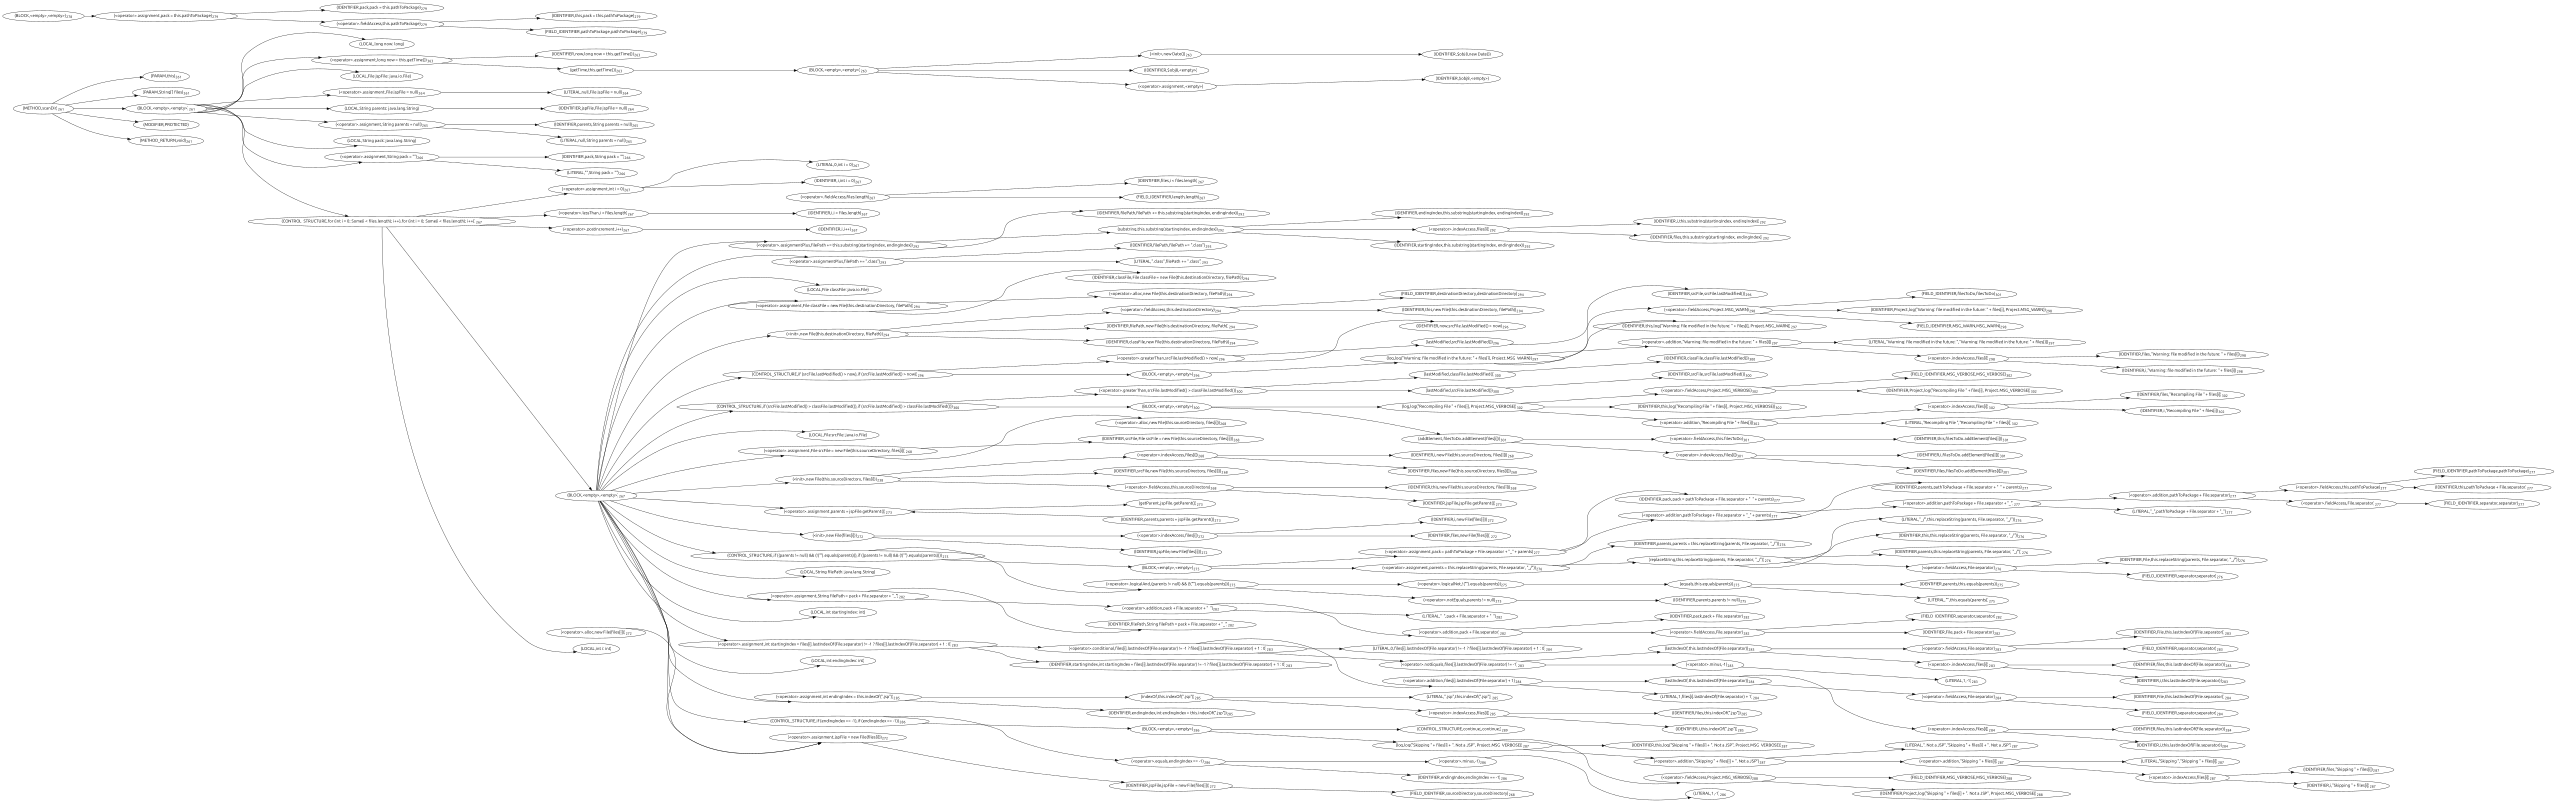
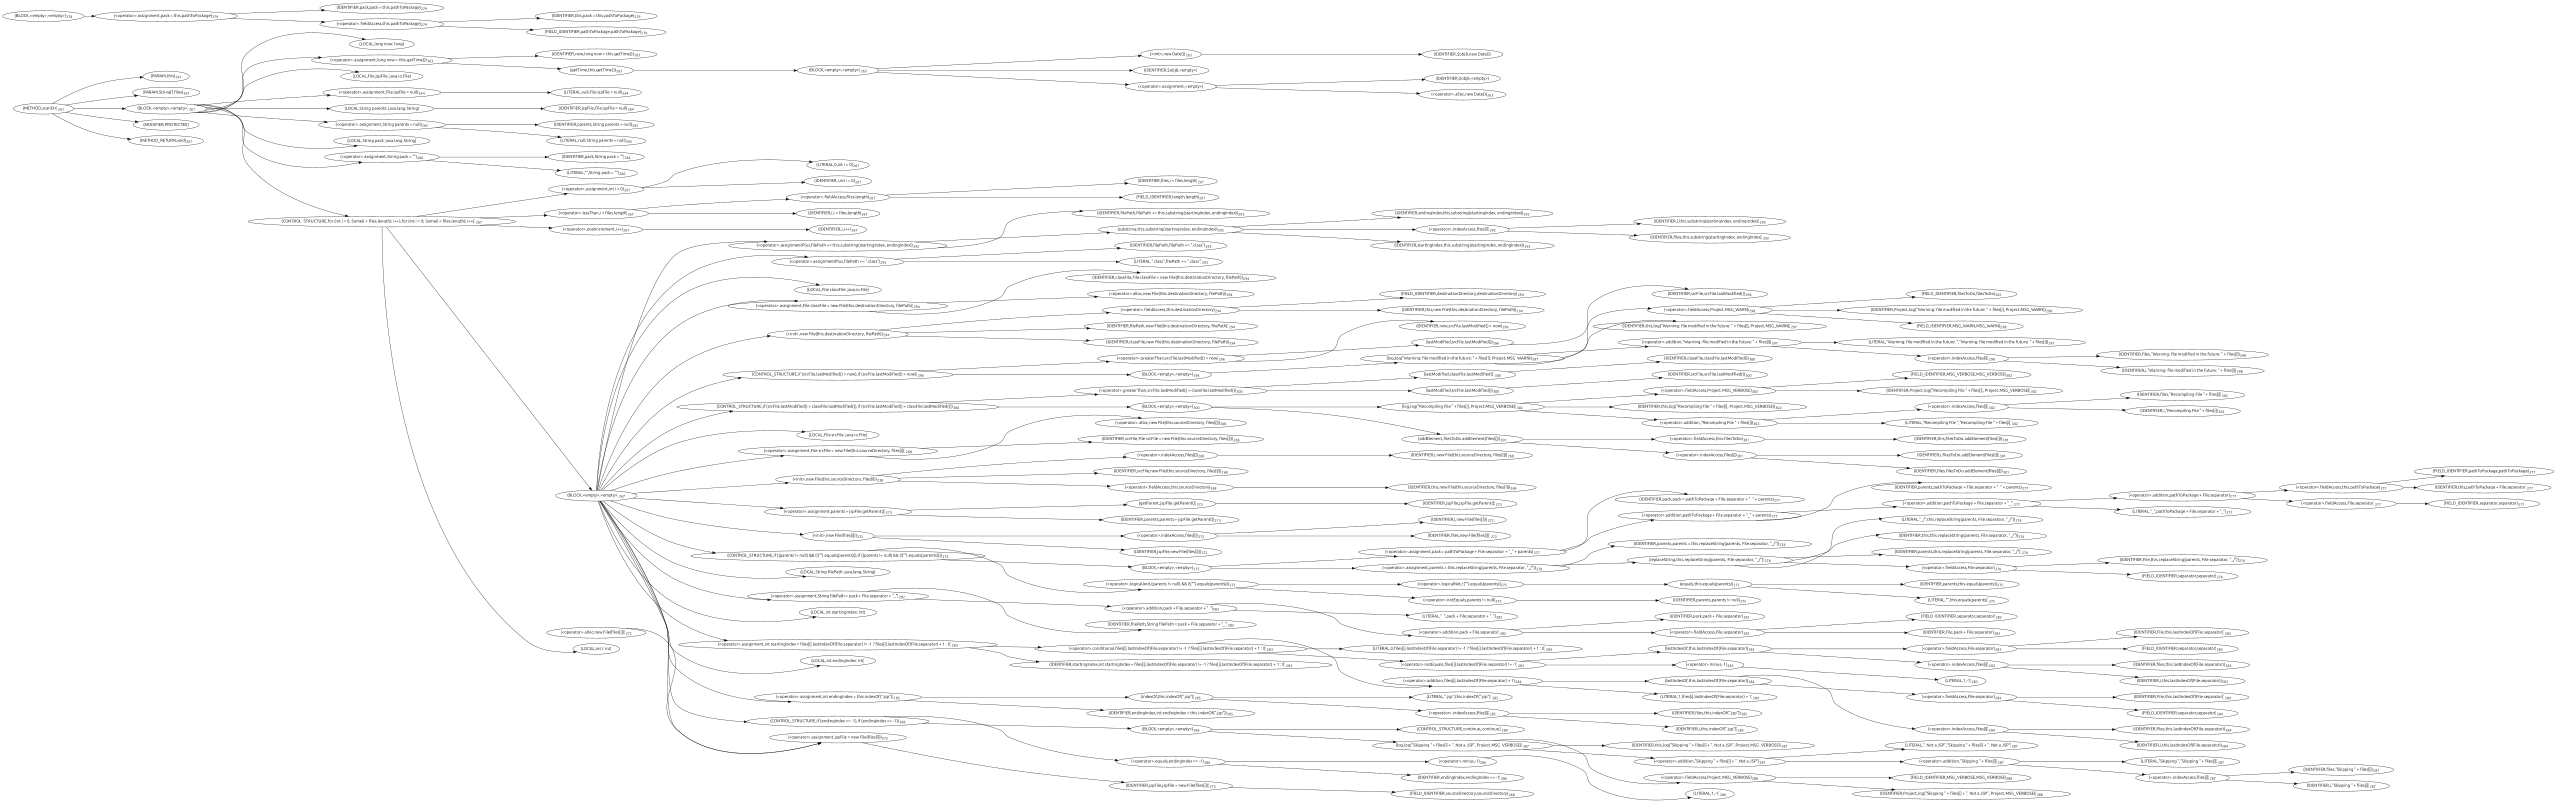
node "(<operator>.alloc,new Date())": added
edge "(<operator>.lessThan,i < files.length)" -> "(<operator>.fieldAccess,files.length)": added
node "(IDENTIFIER,files,new File(this.sourceDirectory, files[i]))": removed
edge "(<operator>.fieldAccess,this.sourceDirectory)" -> "(IDENTIFIER,jspFile,jspFile.getParent())": now "(getParent,jspFile.getParent())" -> "(IDENTIFIER,jspFile,jspFile.getParent())"
edge "(IDENTIFIER,parents,parents = jspFile.getParent())" -> "(<operator>.assignment,parents = jspFile.getParent())": reversed
